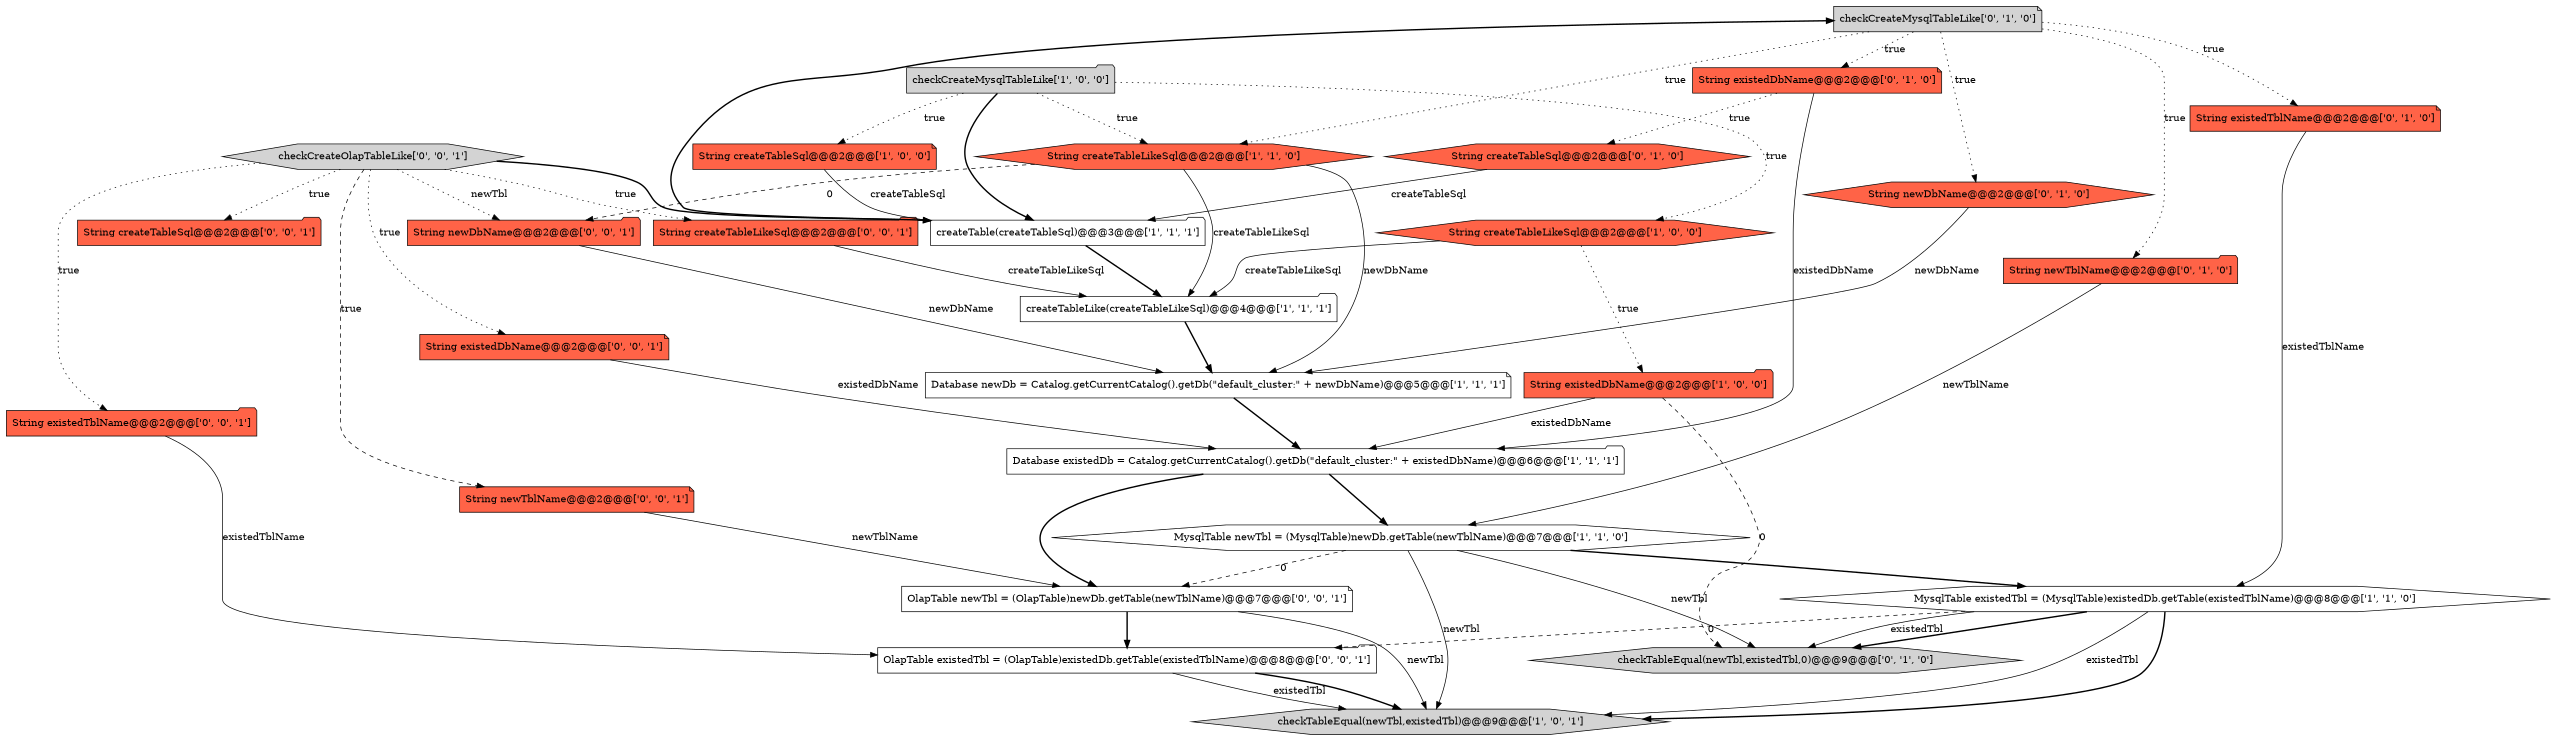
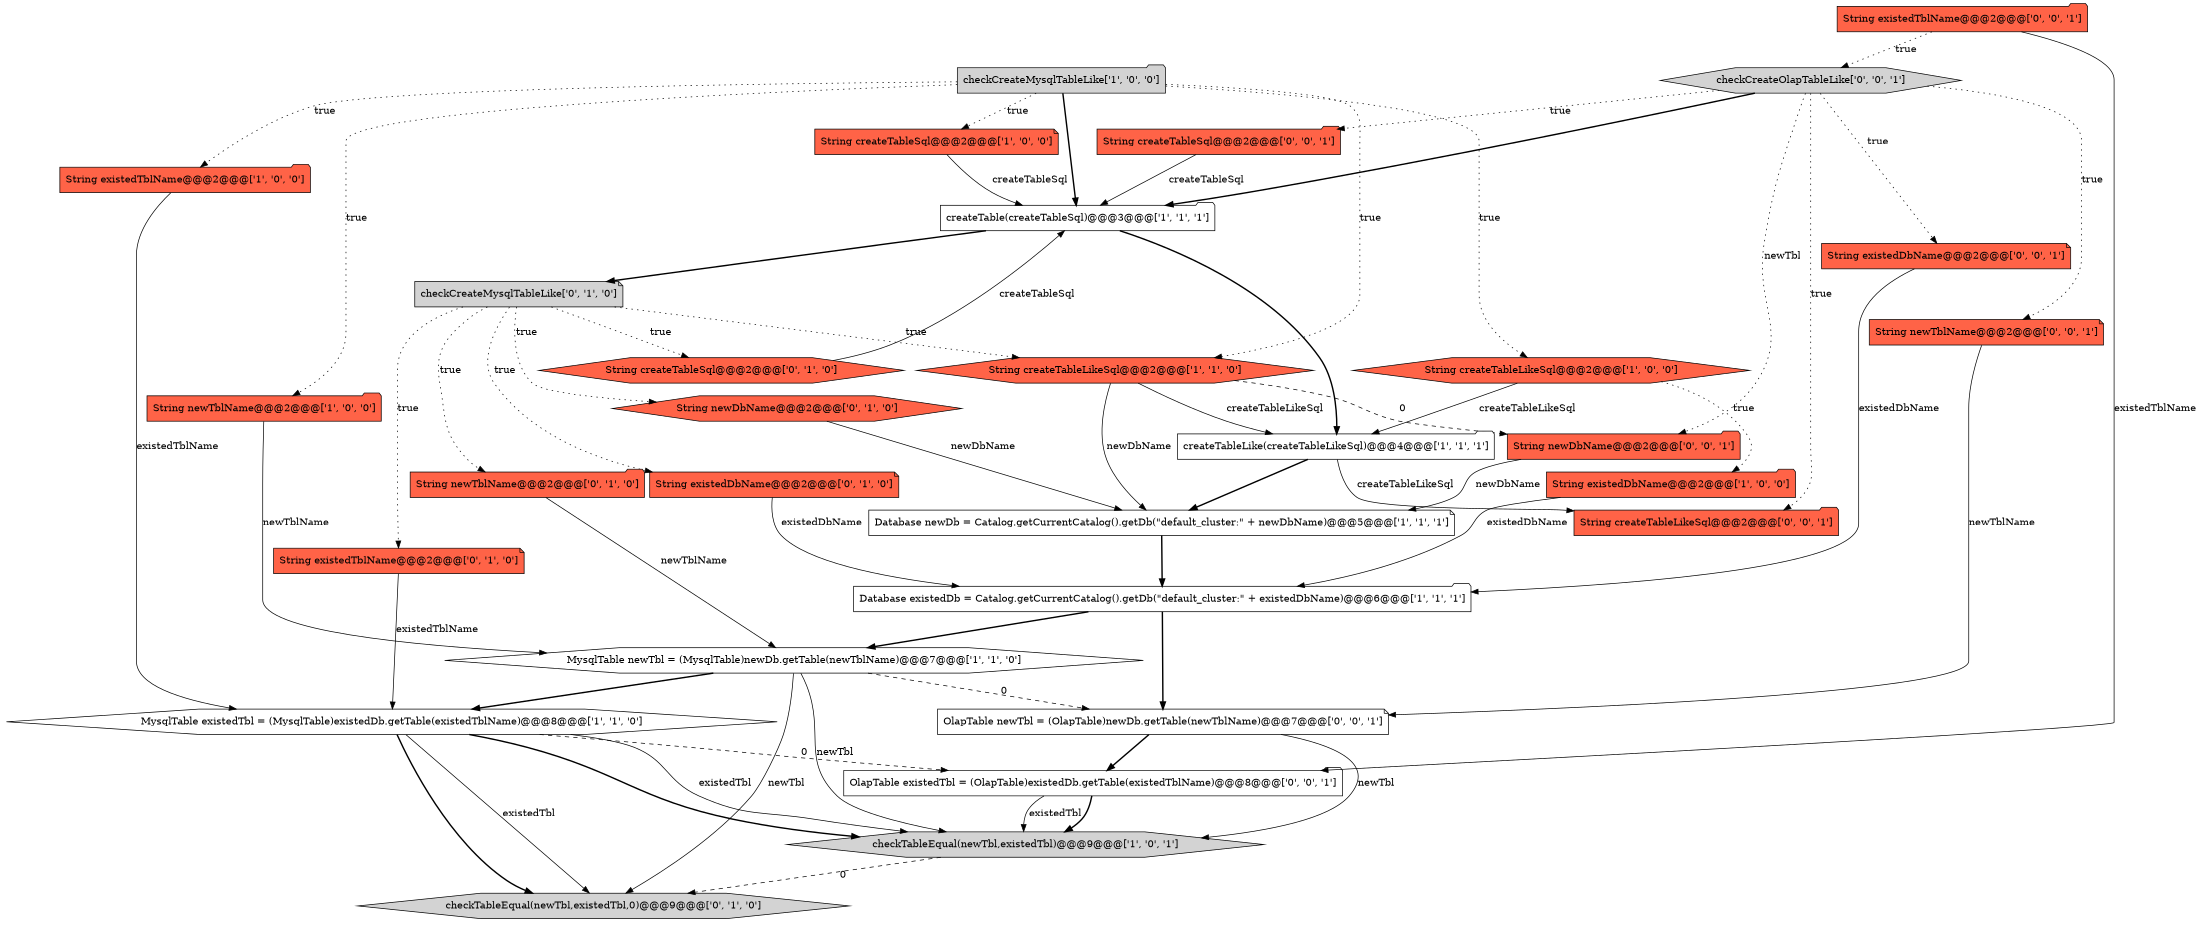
edge "String existedDbName@@@2@@@['0', '1', '0']" -> "String createTableSql@@@2@@@['0', '1', '0']": now "checkCreateMysqlTableLike['0', '1', '0']" -> "String createTableSql@@@2@@@['0', '1', '0']"
edge "String createTableSql@@@2@@@['0', '0', '1']" -> "createTable(createTableSql)@@@3@@@['1', '1', '1']": added, label "createTableSql"
node "String existedTblName@@@2@@@['1', '0', '0']": added
edge "checkCreateOlapTableLike['0', '0', '1']" -> "String existedTblName@@@2@@@['0', '0', '1']": reversed
edge "String createTableLikeSql@@@2@@@['0', '0', '1']" -> "createTableLike(createTableLikeSql)@@@4@@@['1', '1', '1']": reversed
edge "checkCreateOlapTableLike['0', '0', '1']" -> "String newTblName@@@2@@@['0', '0', '1']": style dashed -> dotted
node "String newTblName@@@2@@@['1', '0', '0']": added
edge "String existedDbName@@@2@@@['1', '0', '0']" -> "checkTableEqual(newTbl,existedTbl,0)@@@9@@@['0', '1', '0']": now "checkTableEqual(newTbl,existedTbl)@@@9@@@['1', '0', '1']" -> "checkTableEqual(newTbl,existedTbl,0)@@@9@@@['0', '1', '0']"
